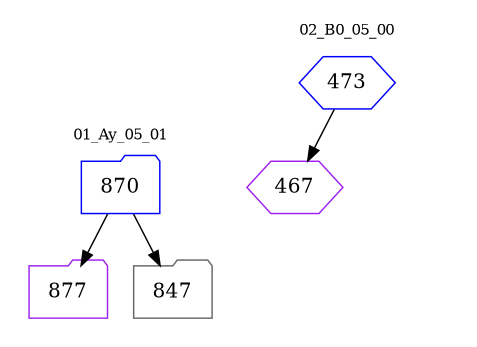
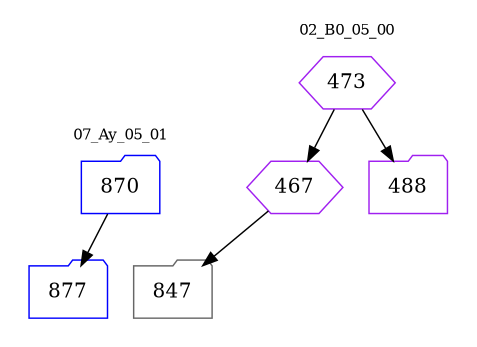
node "473": color blue -> purple
cluster "01_Ay_05_01": label "01_Ay_05_01" -> "07_Ay_05_01"
node "488": added
edge "870" -> "847": now "467" -> "847"
node "877": color purple -> blue
